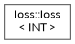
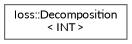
node "Ioss::Ioss < INT >": label "Ioss::Ioss < INT >" -> "Ioss::Decomposition < INT >"
